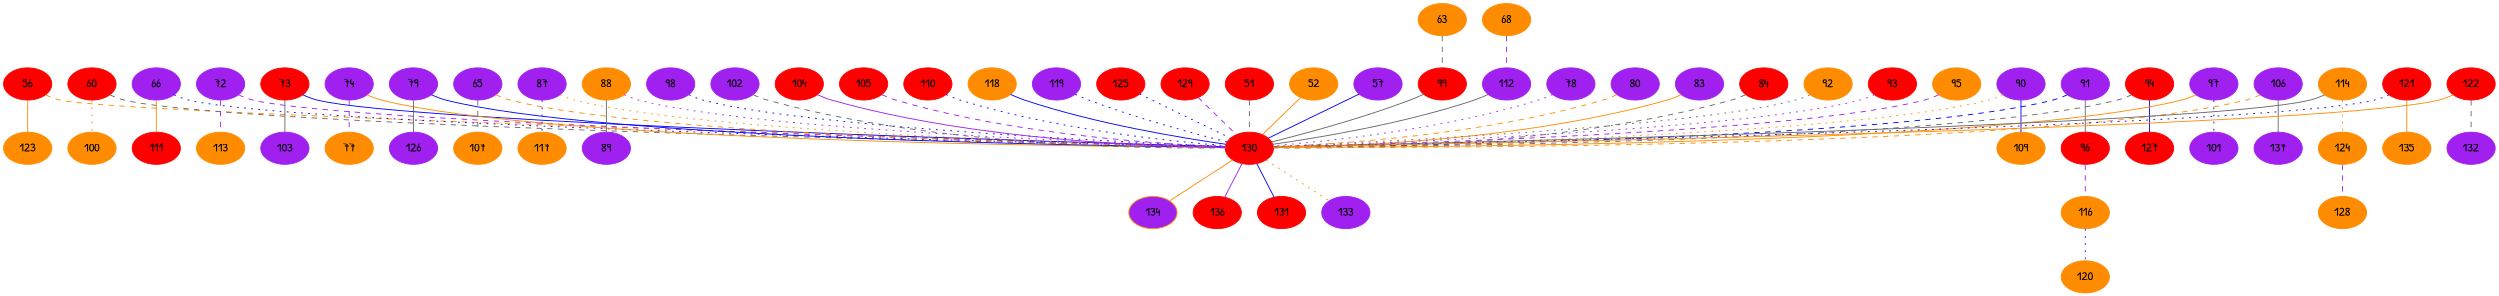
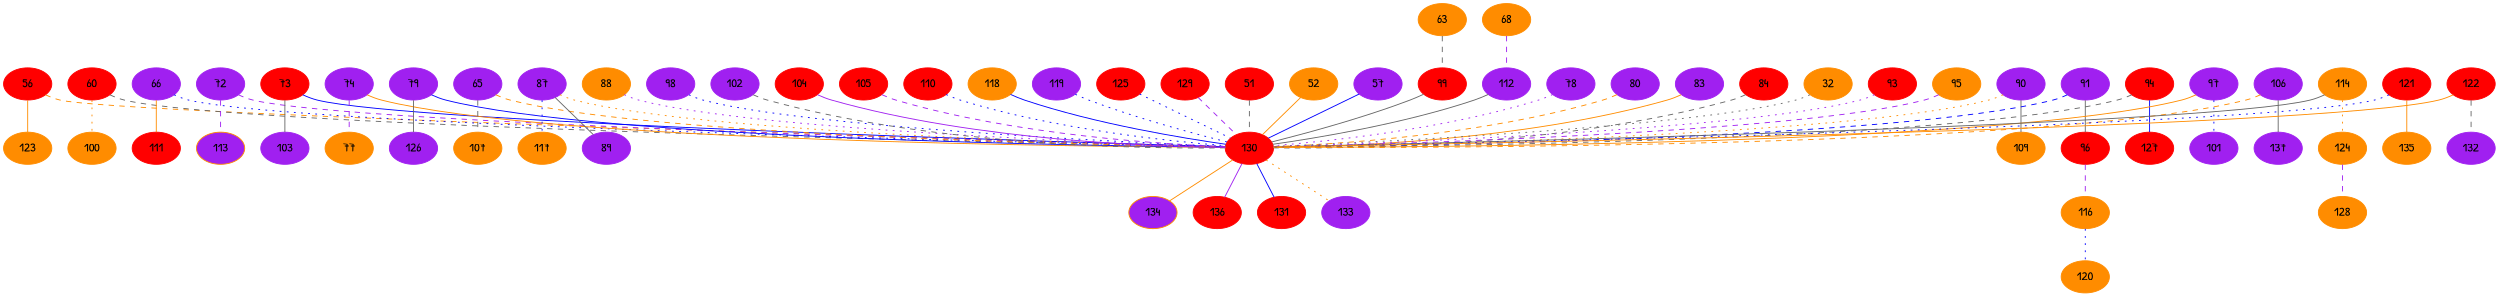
node "92": label "92" -> "32"
edge "88" -- "89": now "87" -- "89"
edge "90" -- "109": color blue -> gray40
node "113": fillcolor darkorange -> purple
